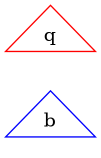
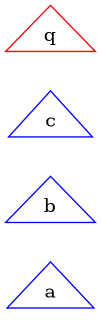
node "c": added
node "a": added
